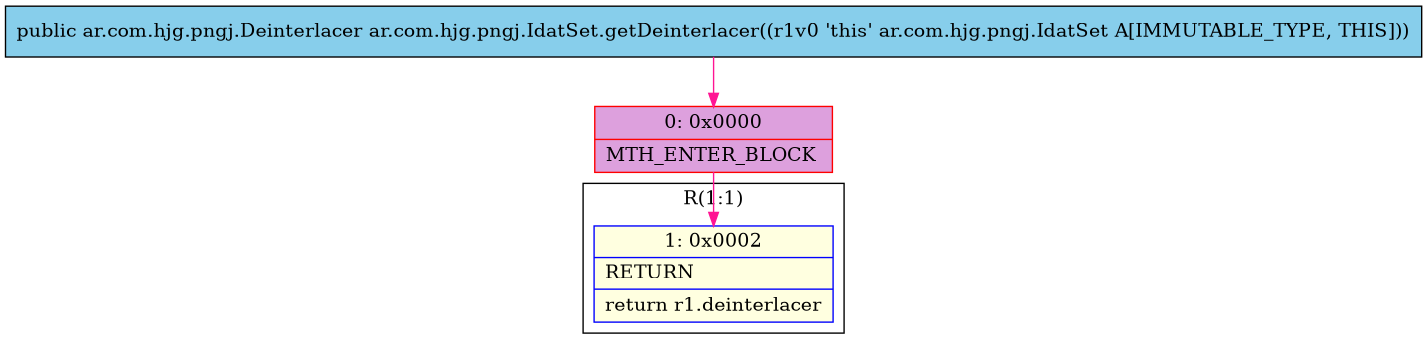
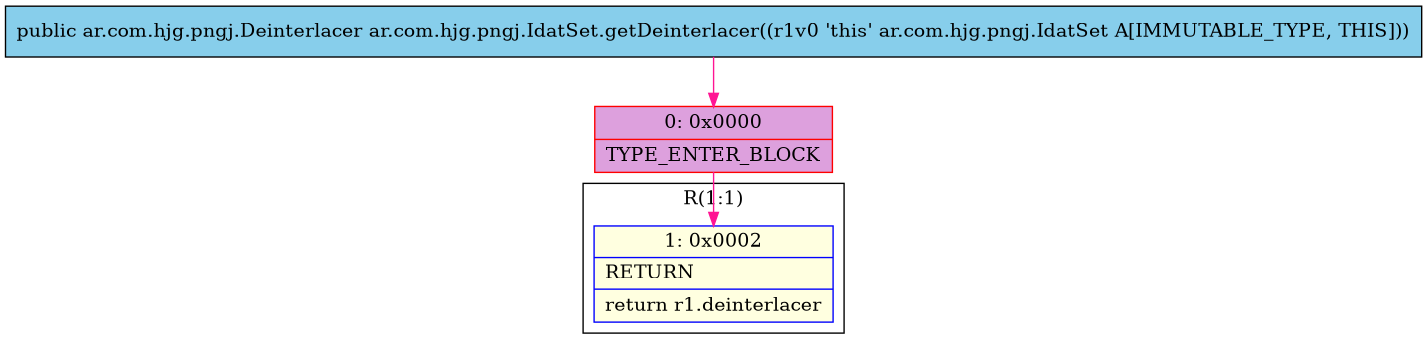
node "0: 0x0000": text "MTH_ENTER_BLOCK" -> "TYPE_ENTER_BLOCK"
